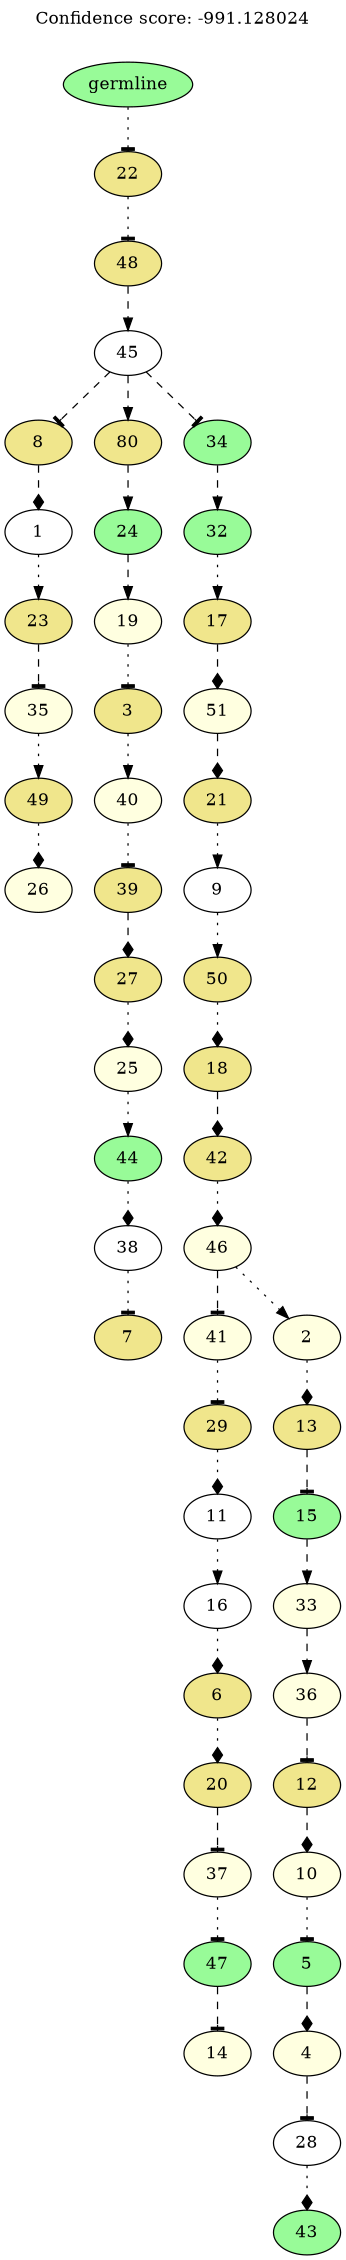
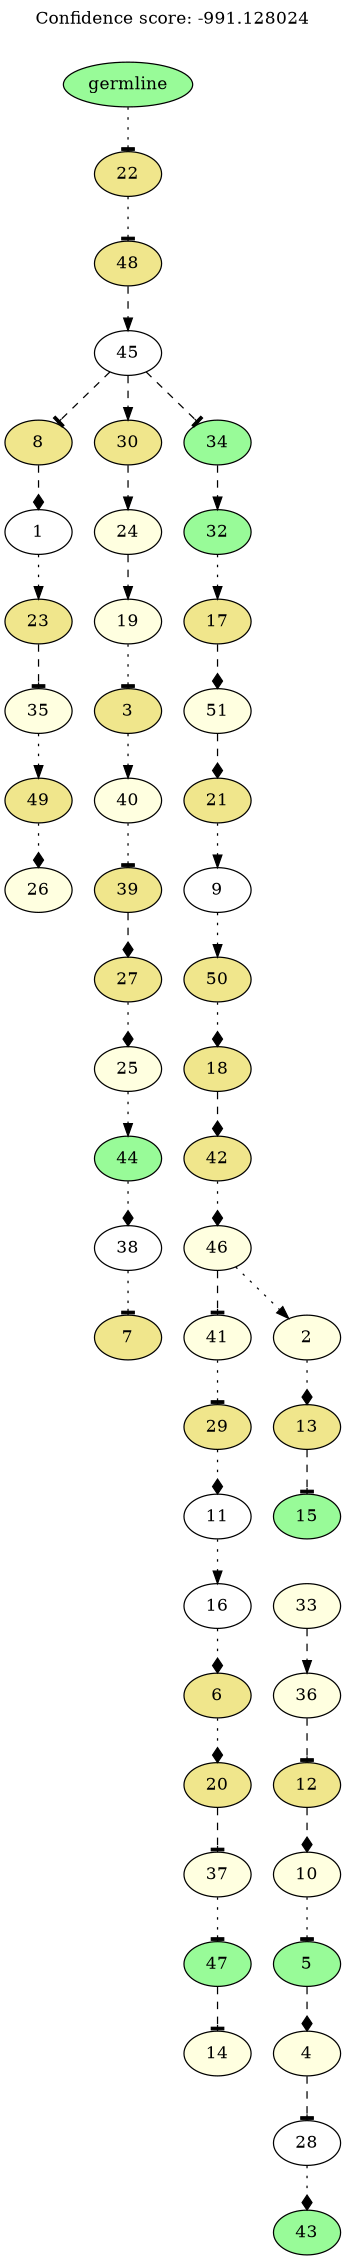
node "80": label "80" -> "30"
node "24": fillcolor palegreen -> lightyellow
edge "15" -> "33": removed
